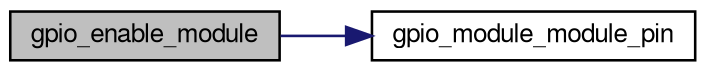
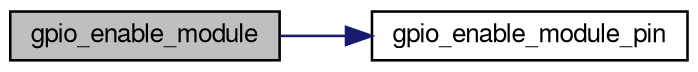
node "gpio_module_module_pin": label "gpio_module_module_pin" -> "gpio_enable_module_pin"
